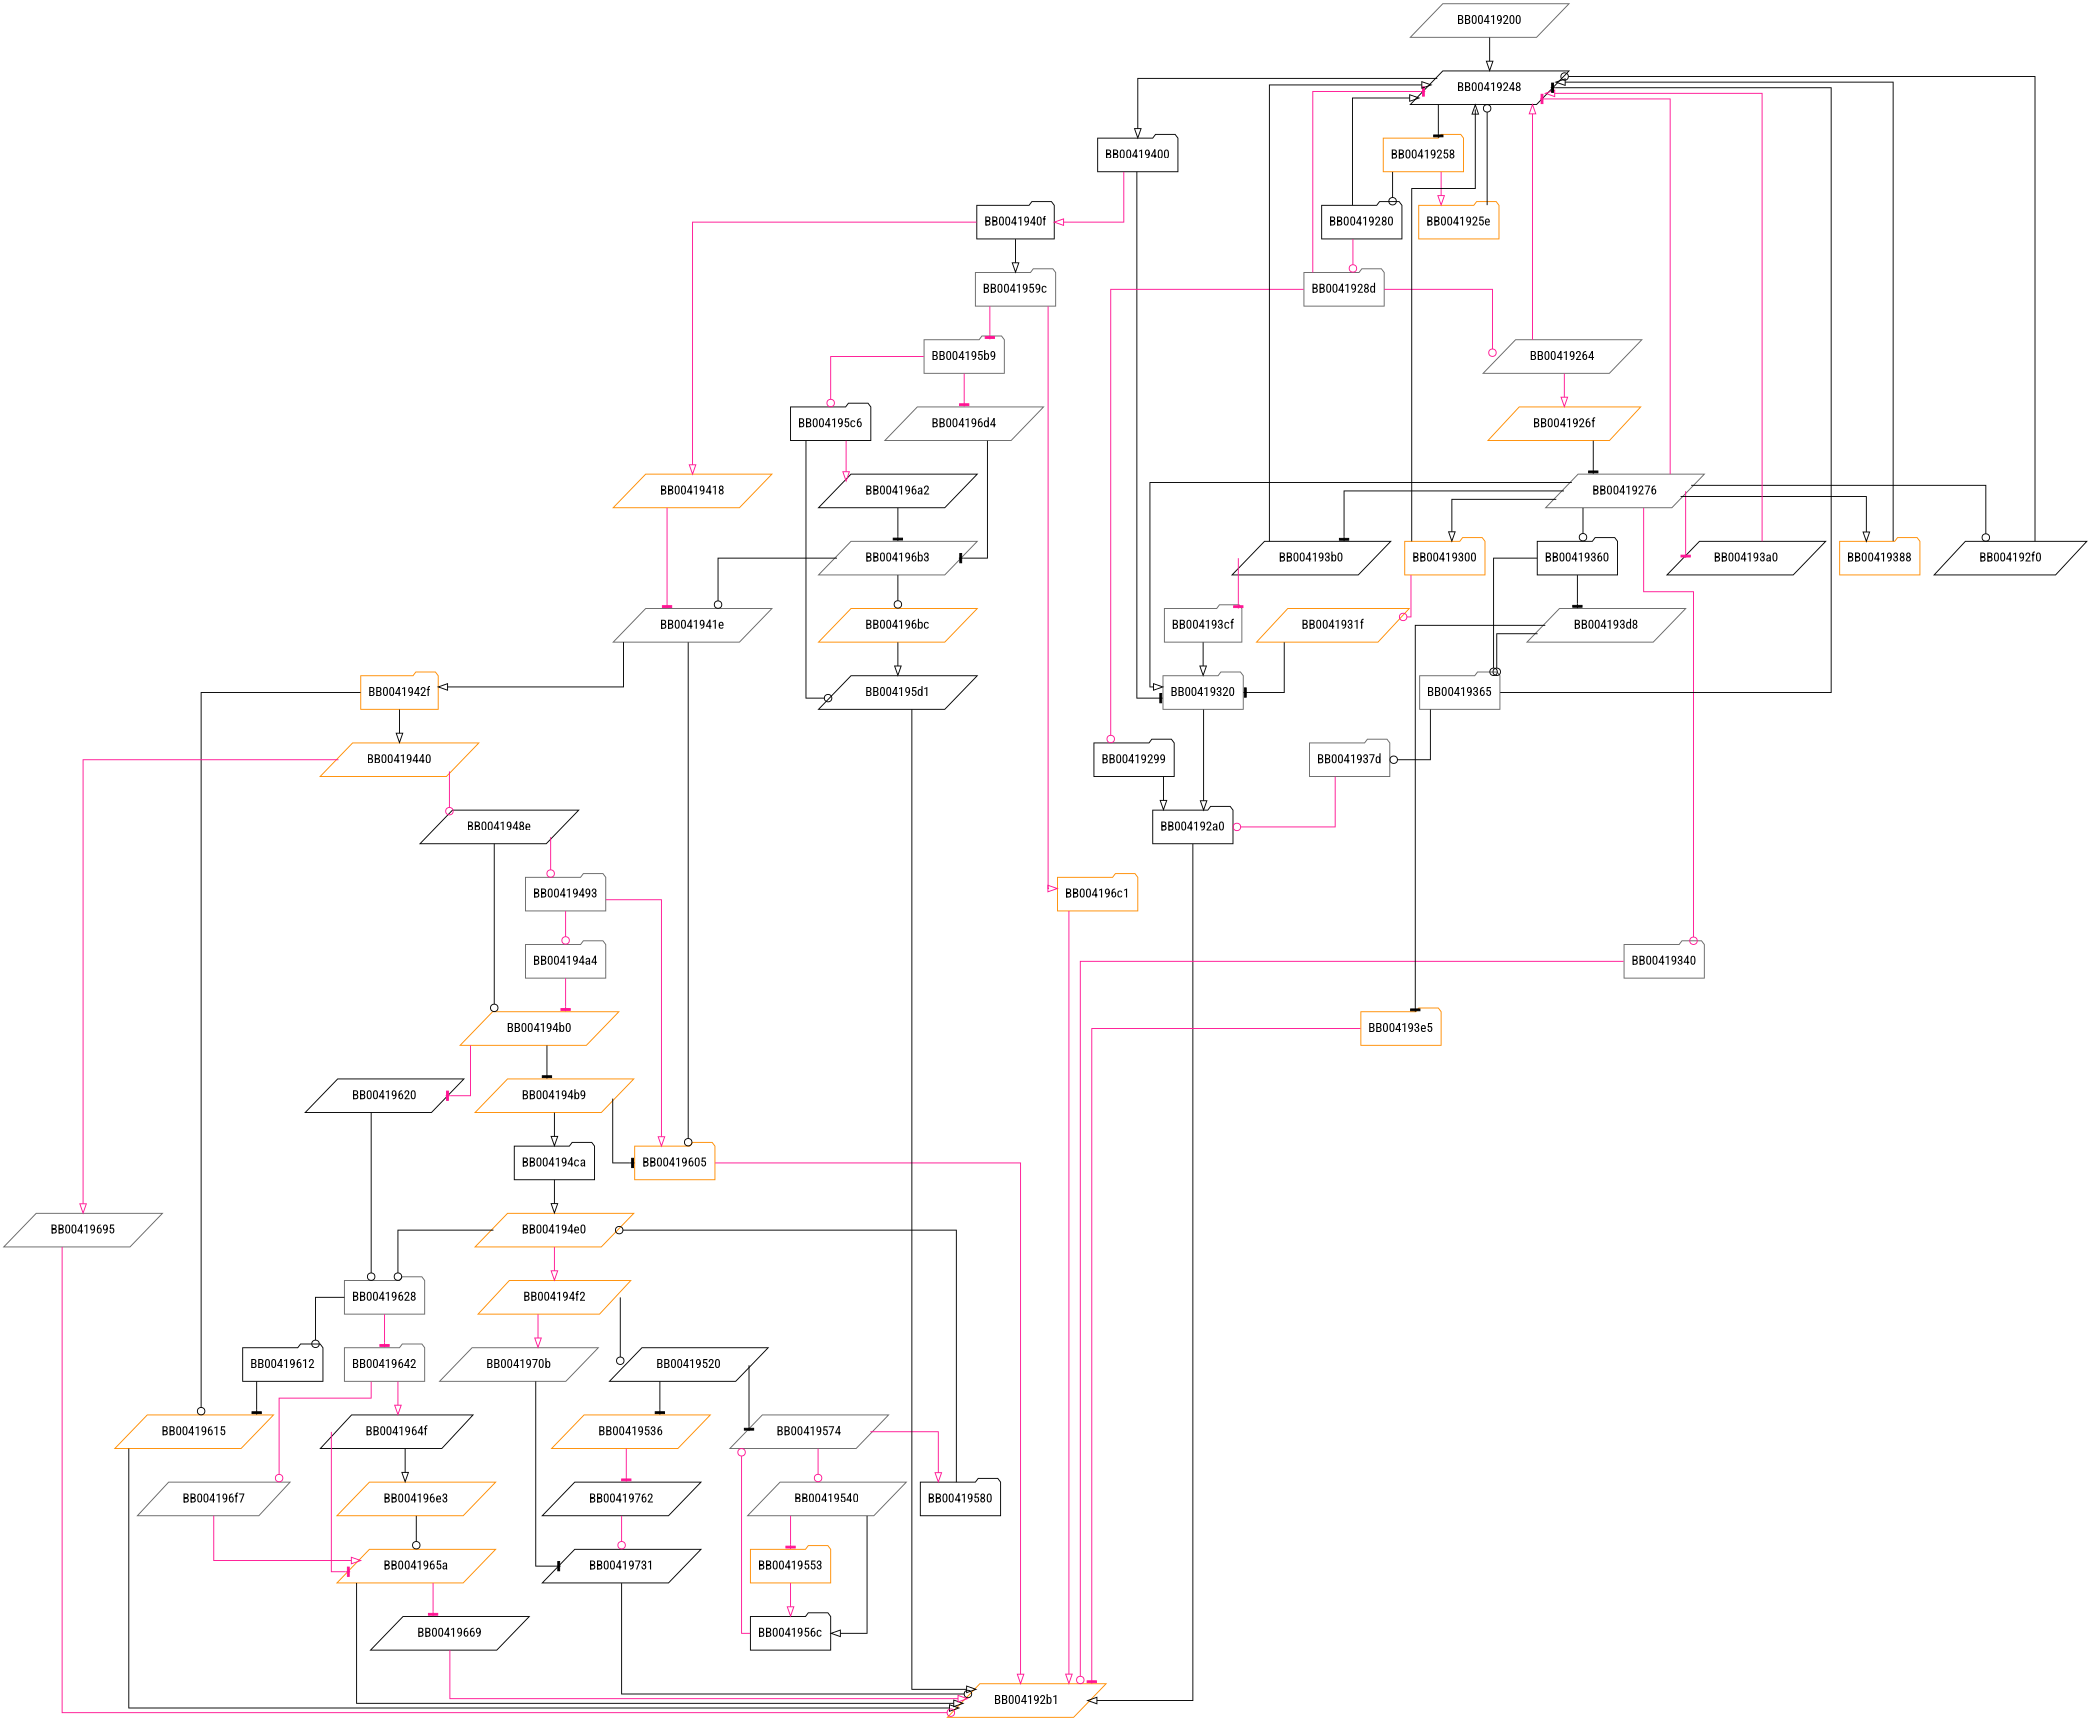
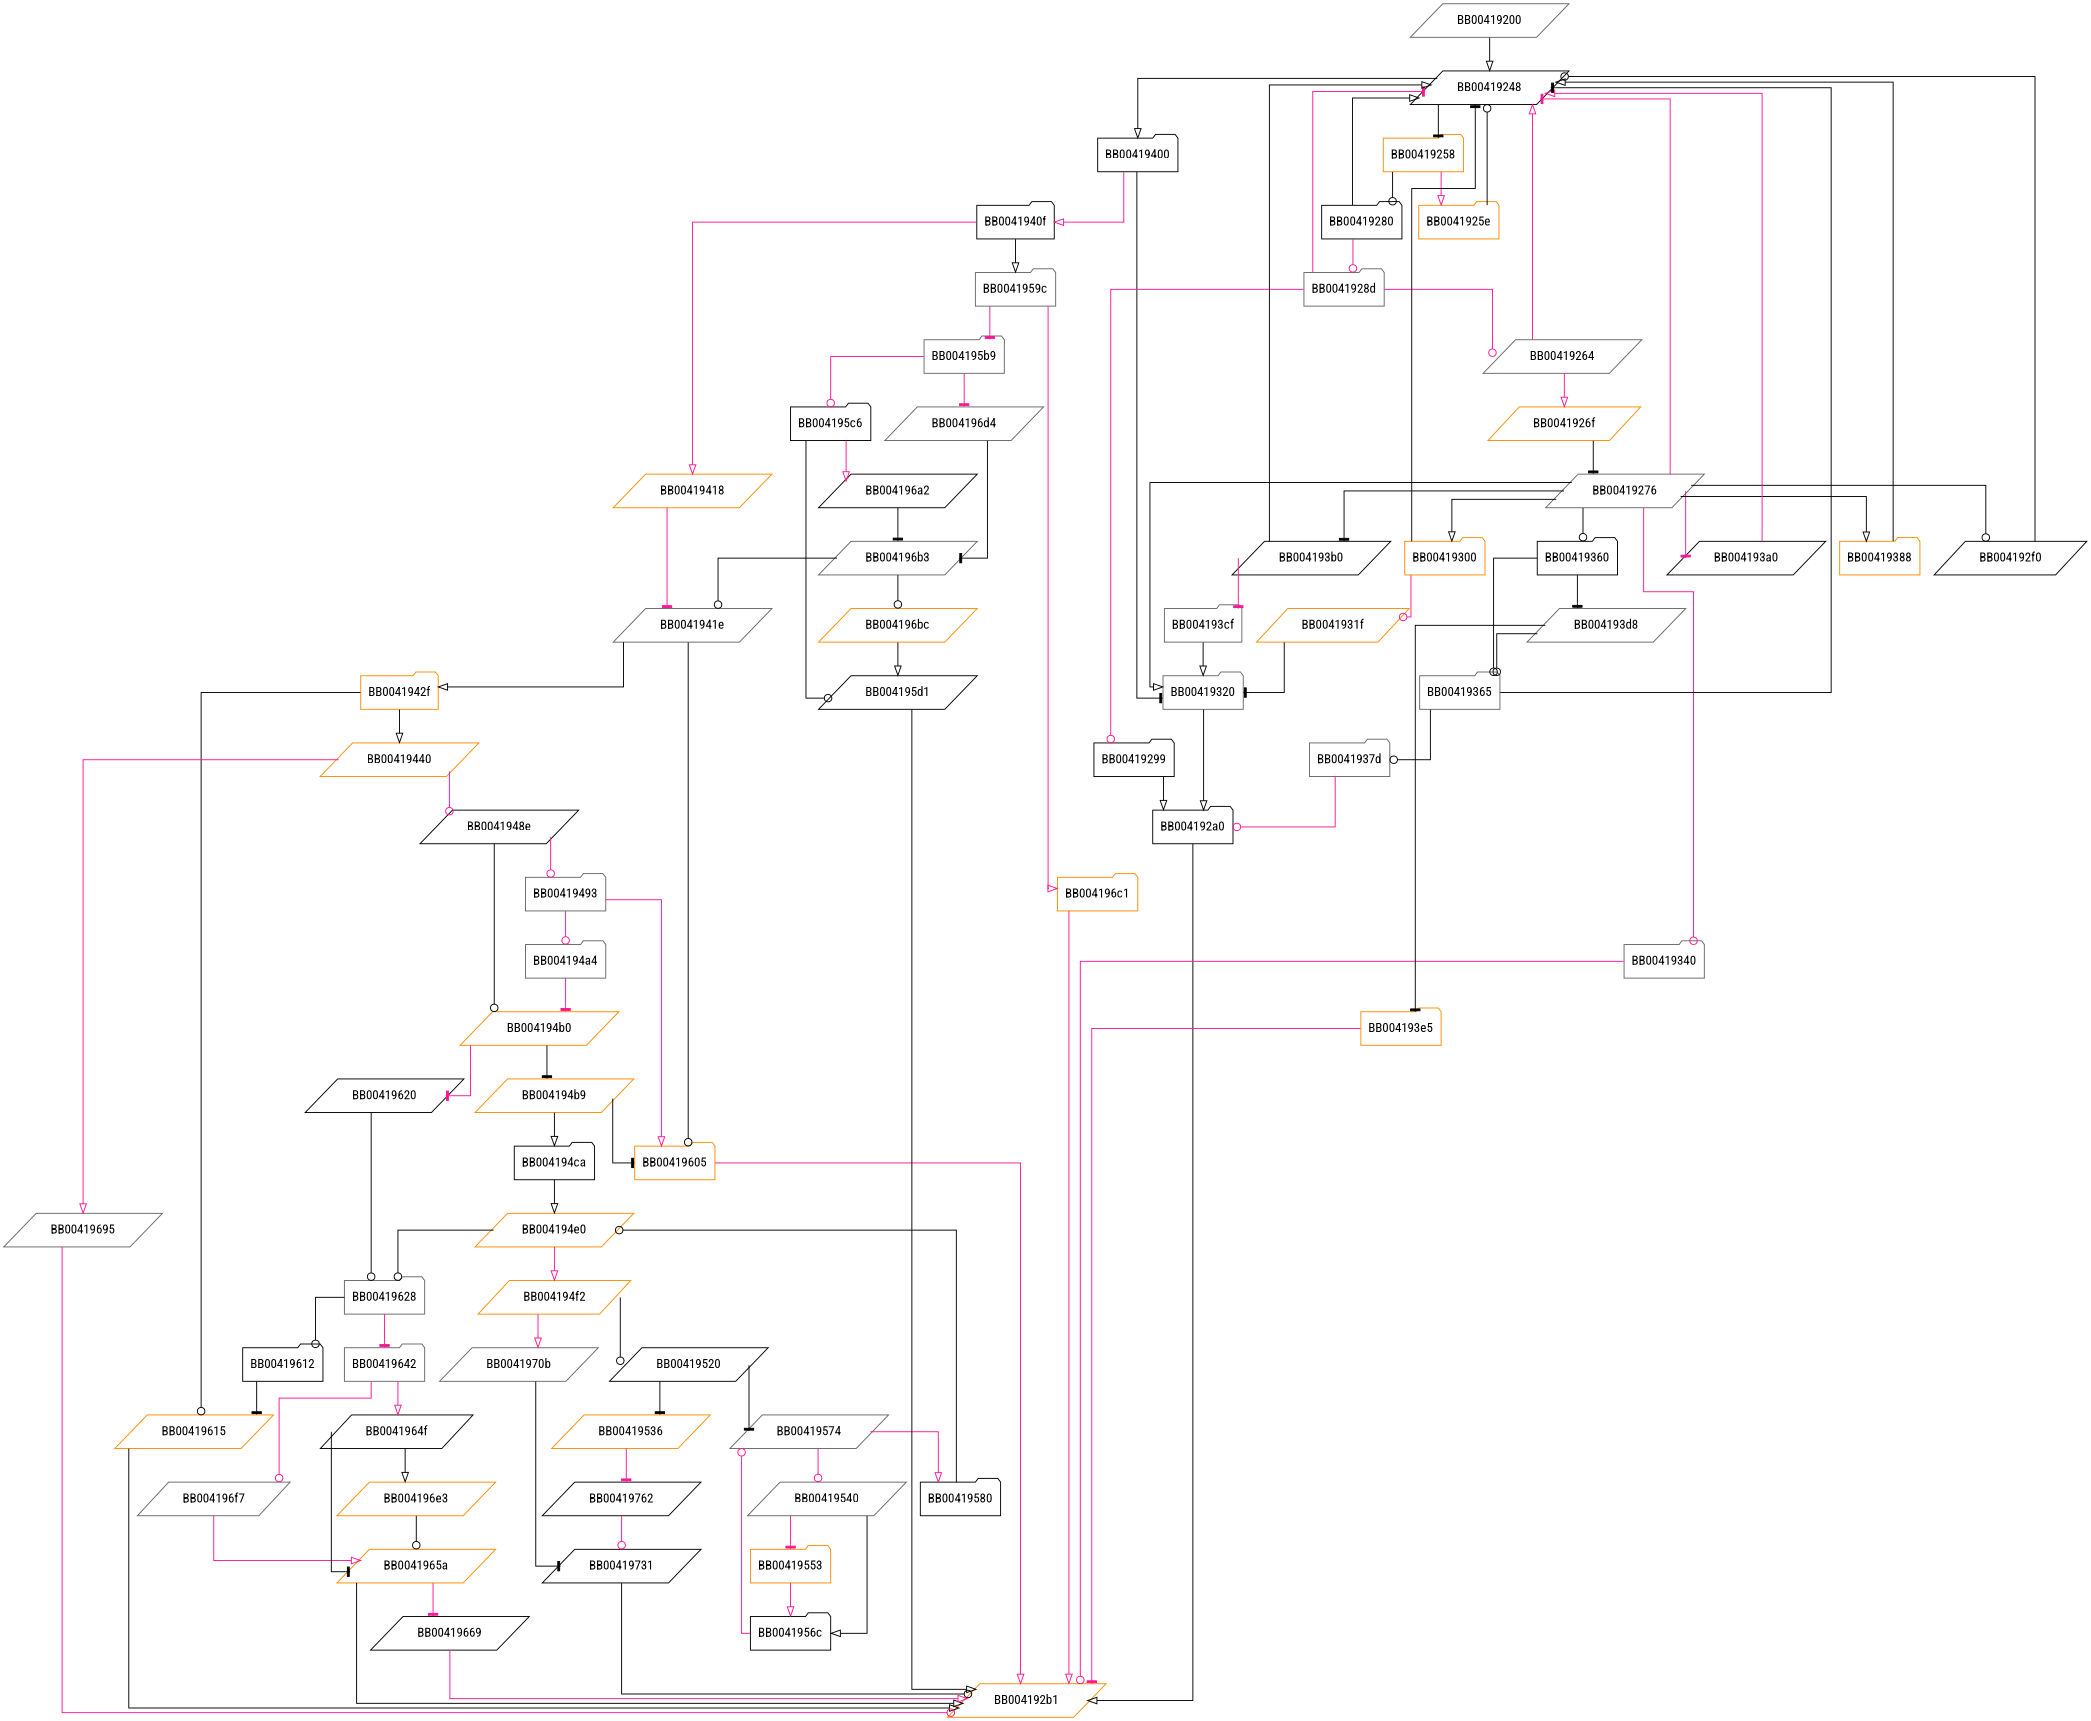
edge "BB00419300" -> "BB00419248": arrowhead onormal -> tee
edge "BB0041964f" -> "BB0041965a": color deeppink -> black
